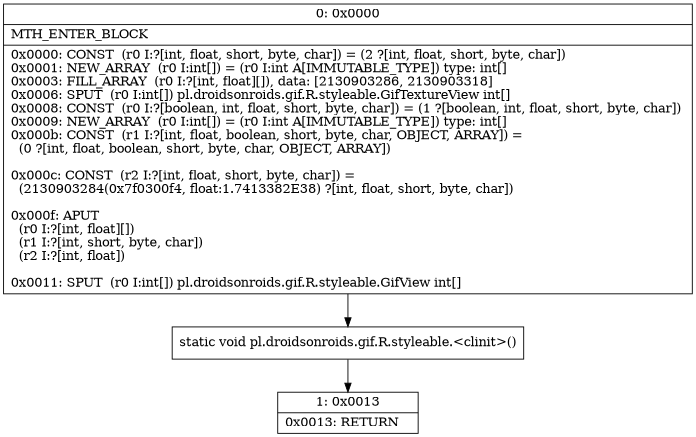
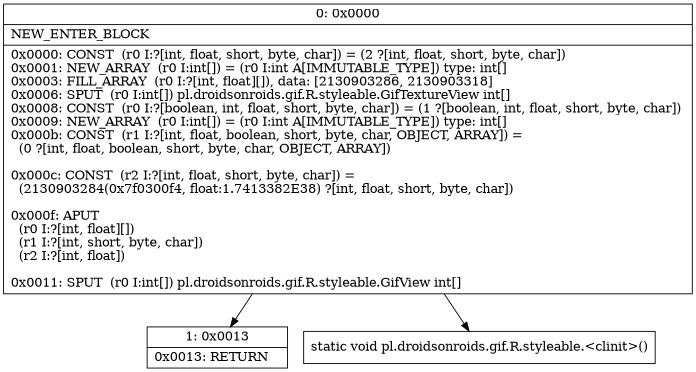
node "0: 0x0000": text "MTH_ENTER_BLOCK" -> "NEW_ENTER_BLOCK"
edge "static void pl.droidsonroids.gif.R.styleable.<clinit>()" -> "1: 0x0013": now "0: 0x0000" -> "1: 0x0013"
